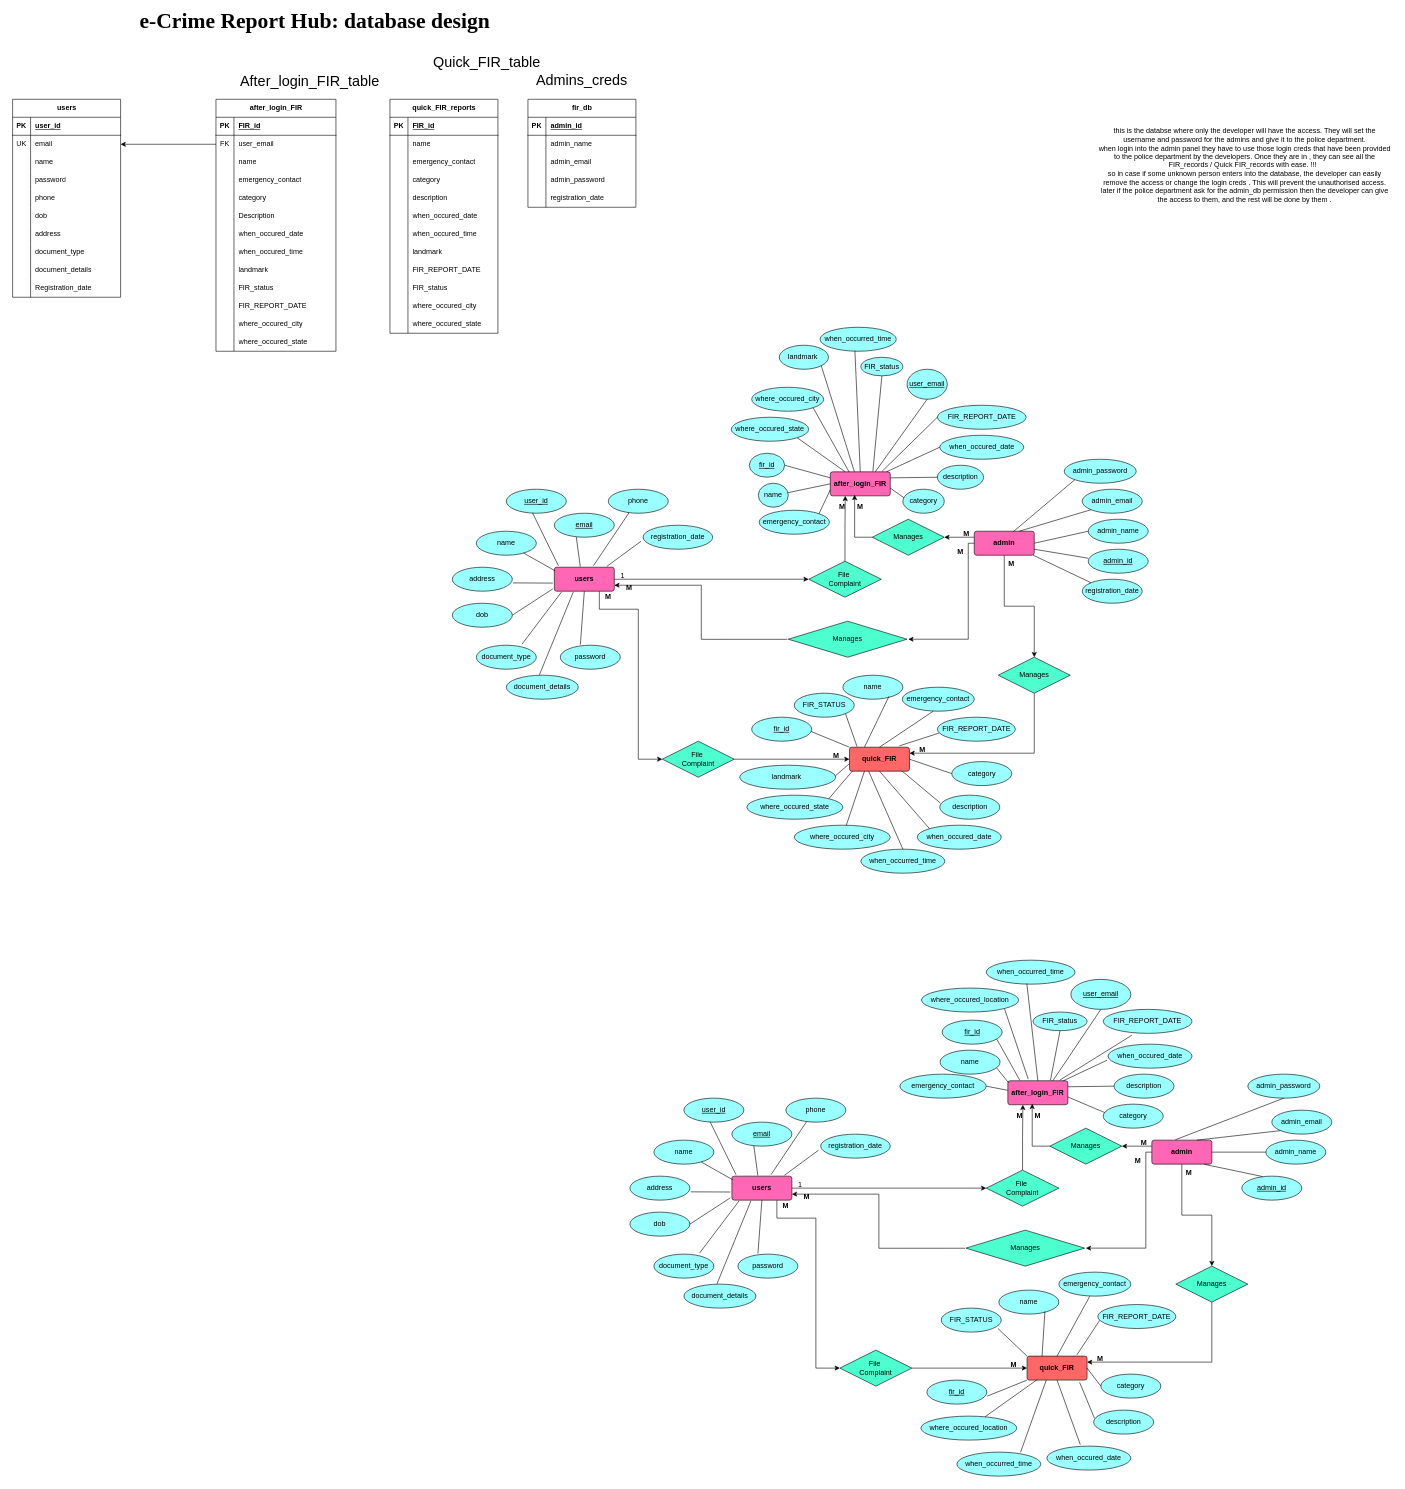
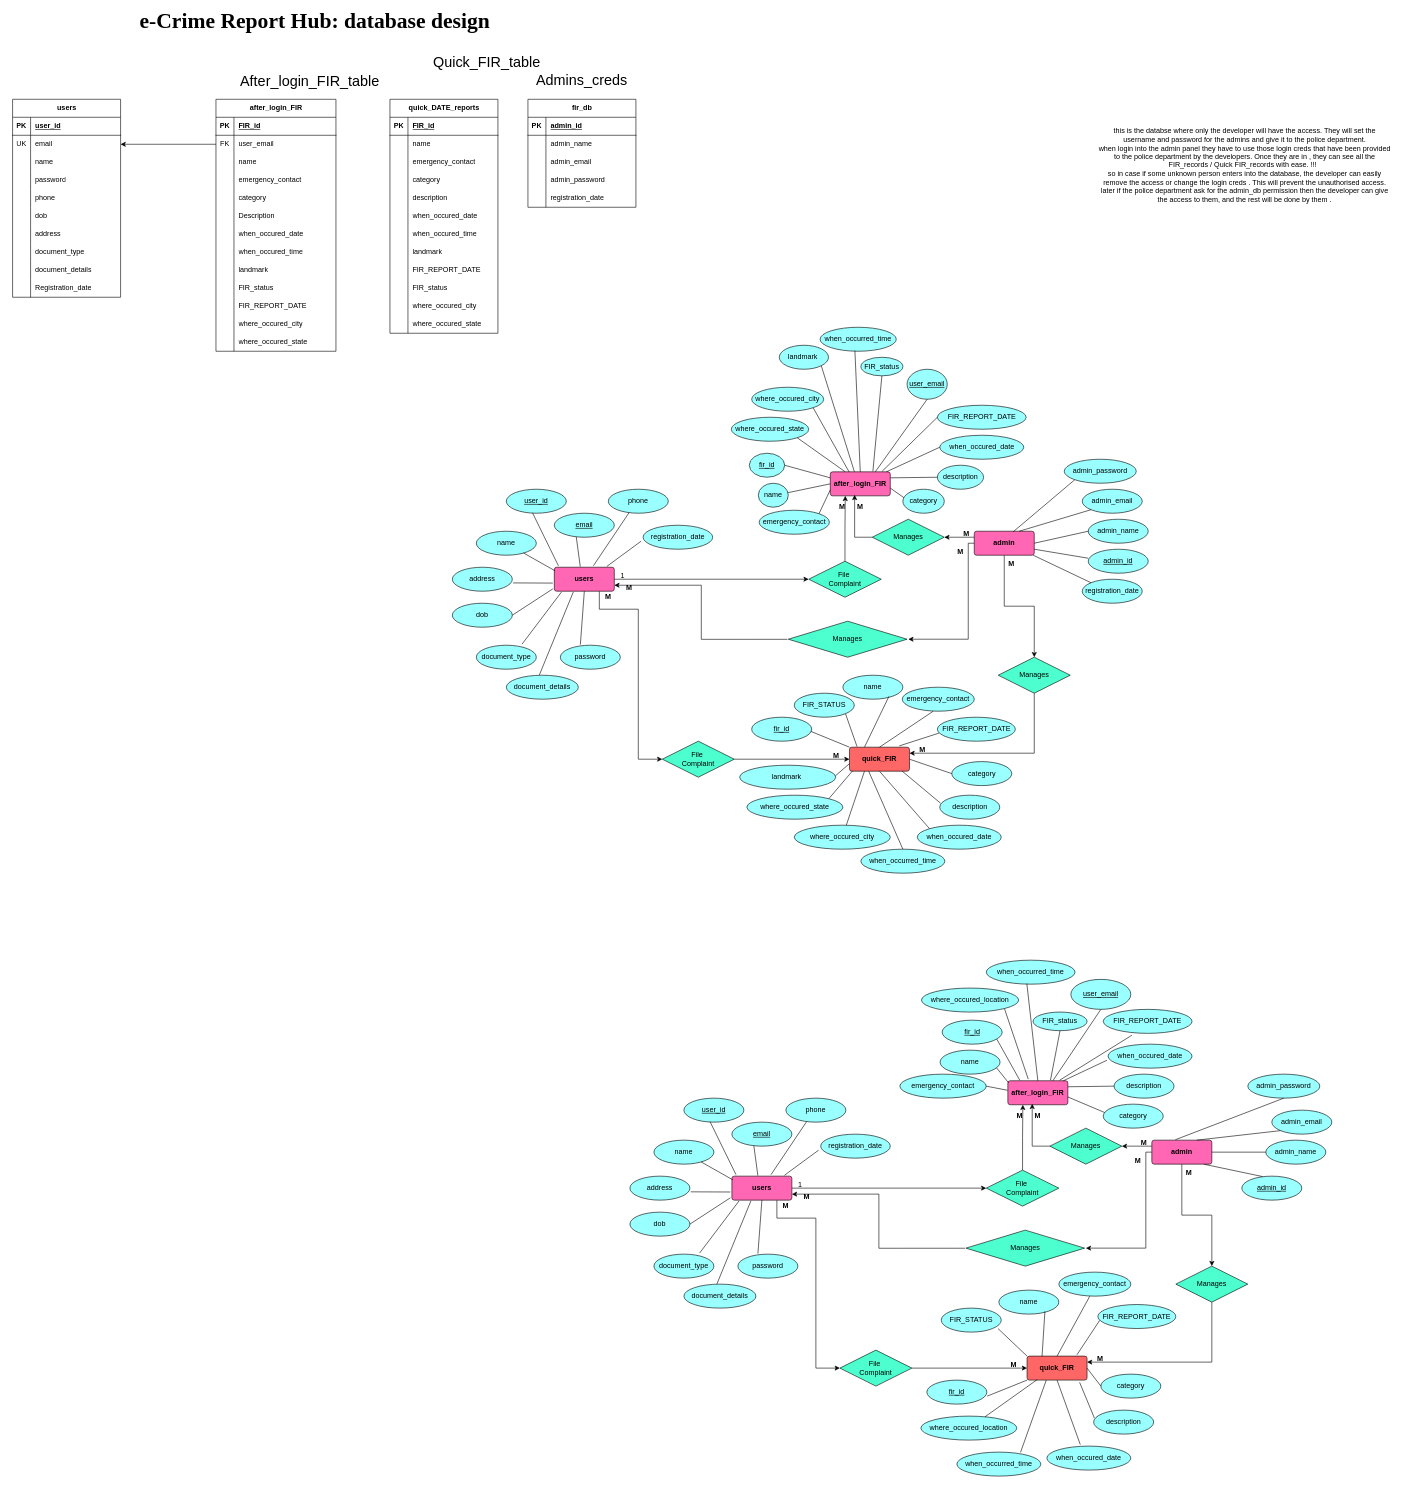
node "quick_FIR_reports": label "quick_FIR_reports" -> "quick_DATE_reports"
